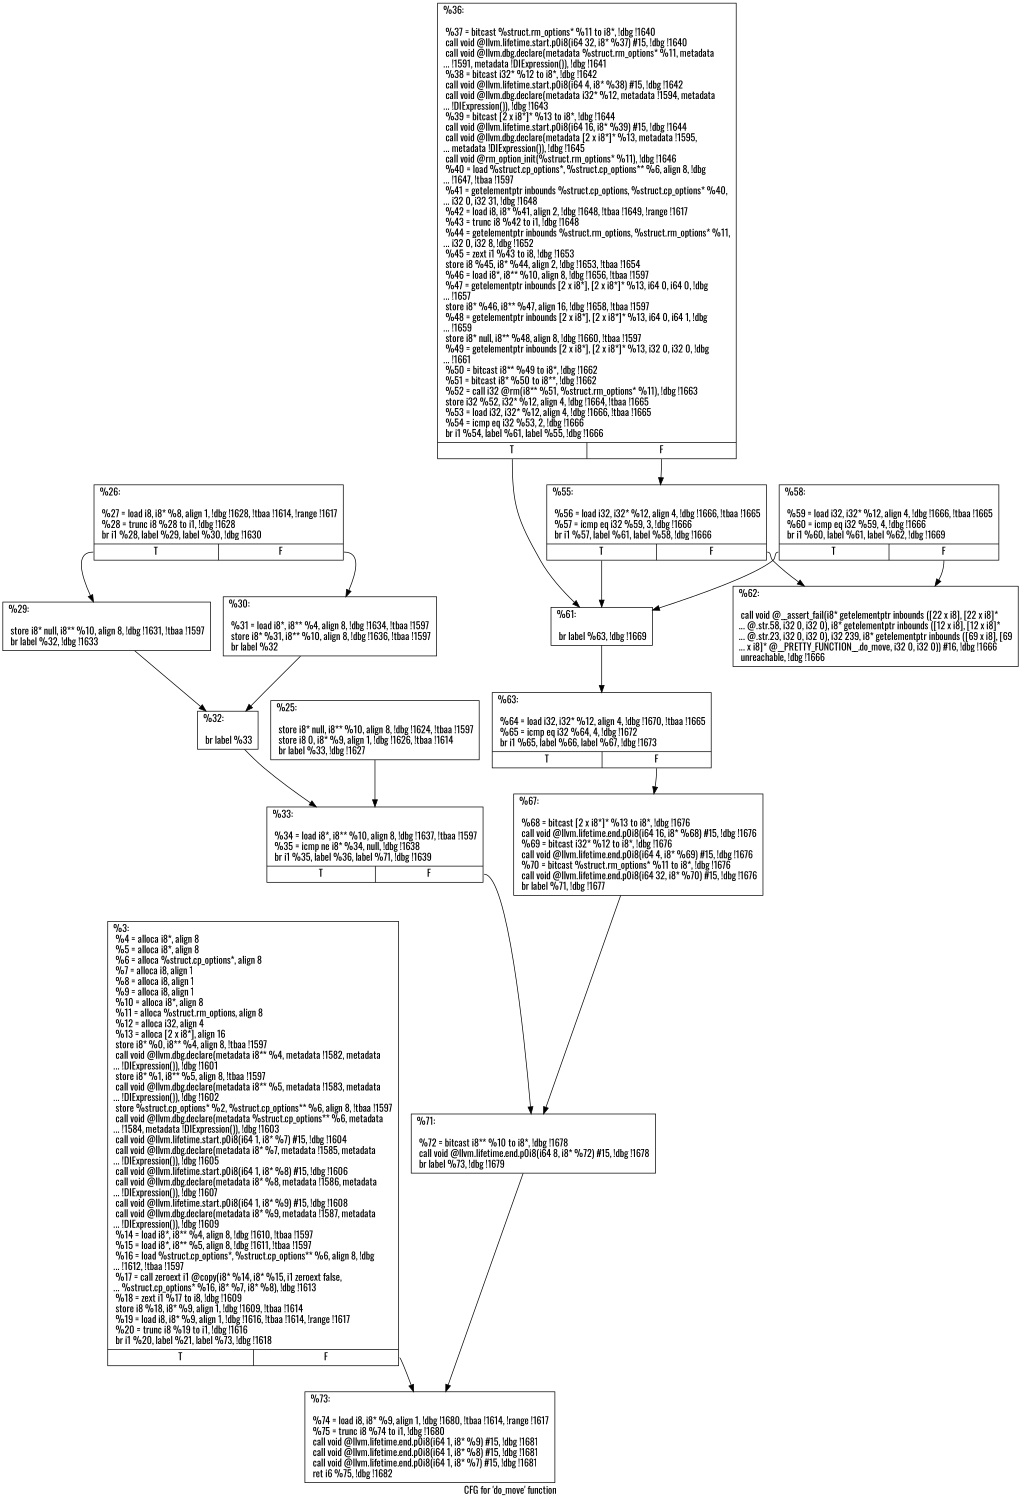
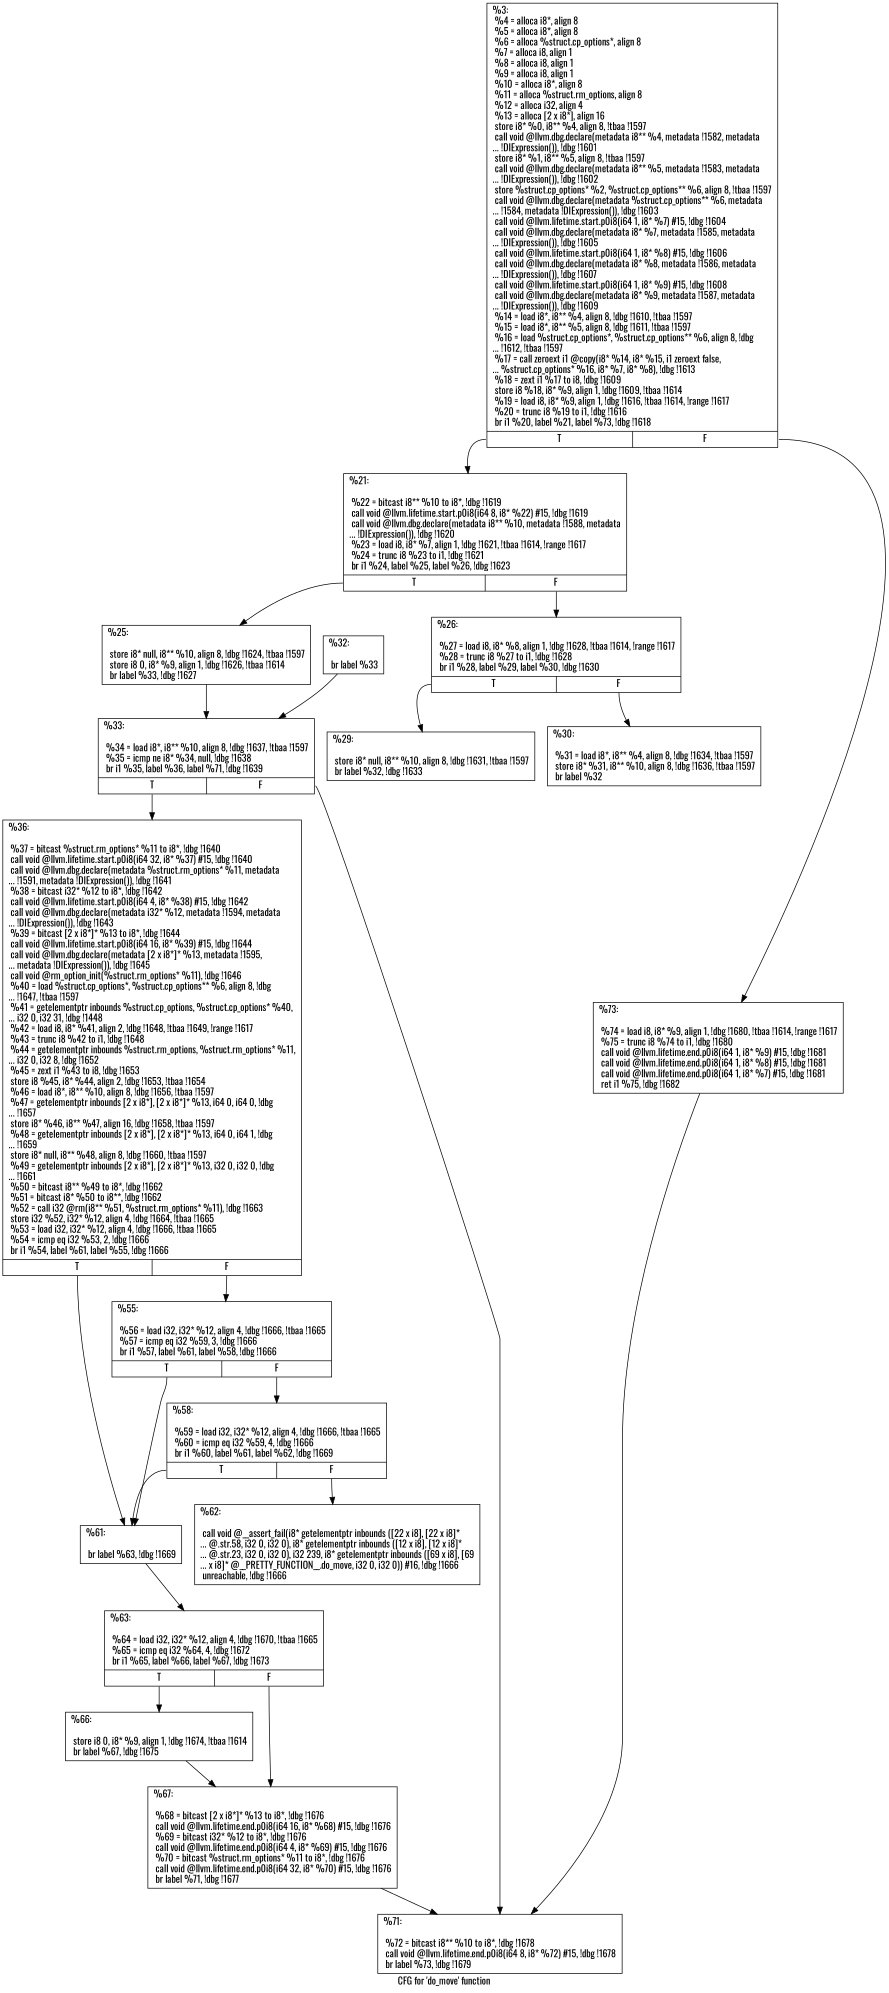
node "%36:": text "... i32 0, i32 31, !dbg !1648" -> "... i32 0, i32 31, !dbg !1448"
node "%26:": text "%28 = trunc i8 %28 to i1, !dbg !1628" -> "%28 = trunc i8 %27 to i1, !dbg !1628"
node "%21:": added
edge "%55:" -> "%62:": now "%55:" -> "%58:"
edge "%29:" -> "%32:": removed
edge "%30:" -> "%32:": removed
edge "%33:" -> "%36:": added
edge "%71:" -> "%73:": reversed
node "%73:": text "ret i6 %75, !dbg !1682" -> "ret i1 %75, !dbg !1682"
node "%66:": added
